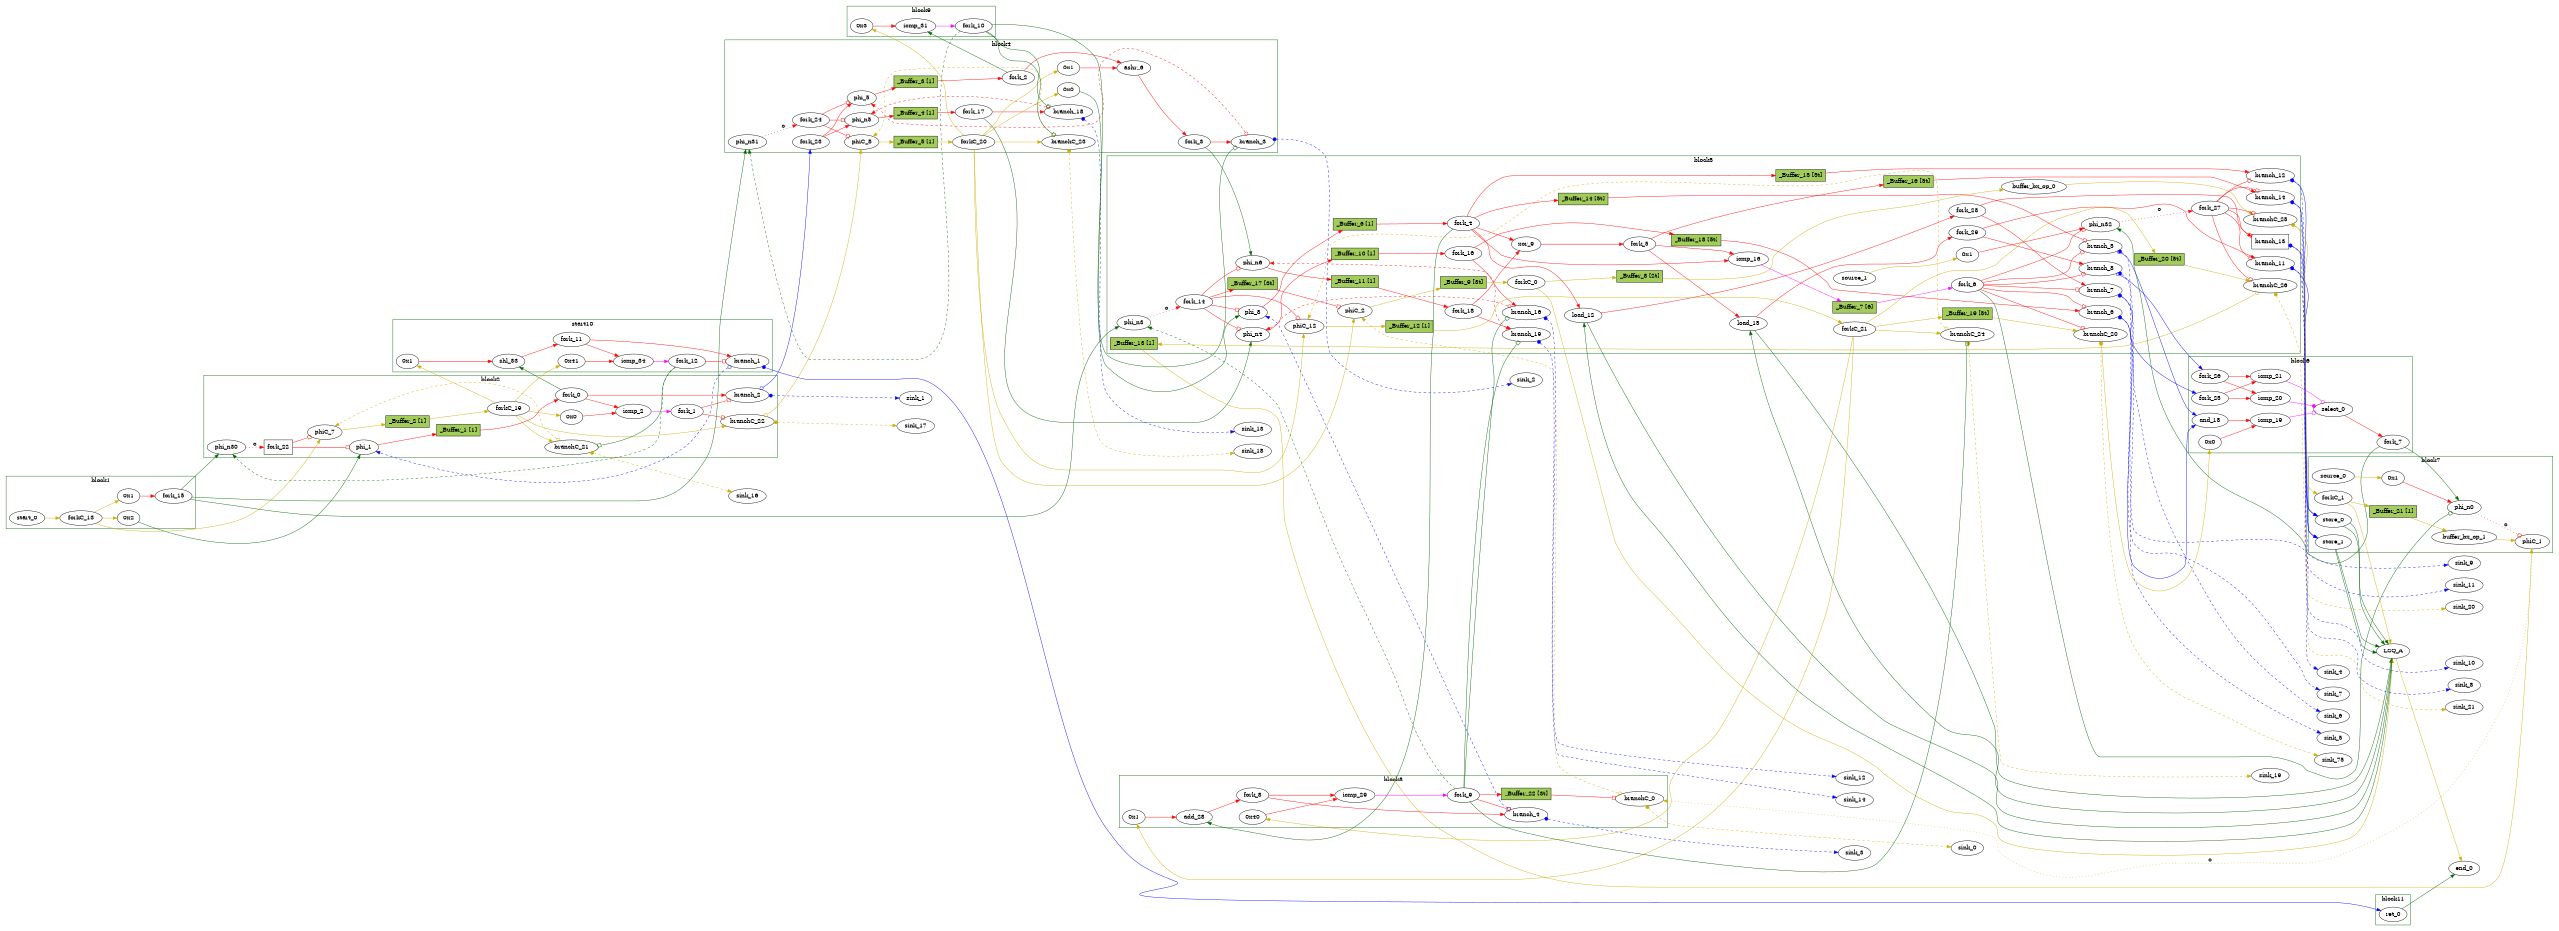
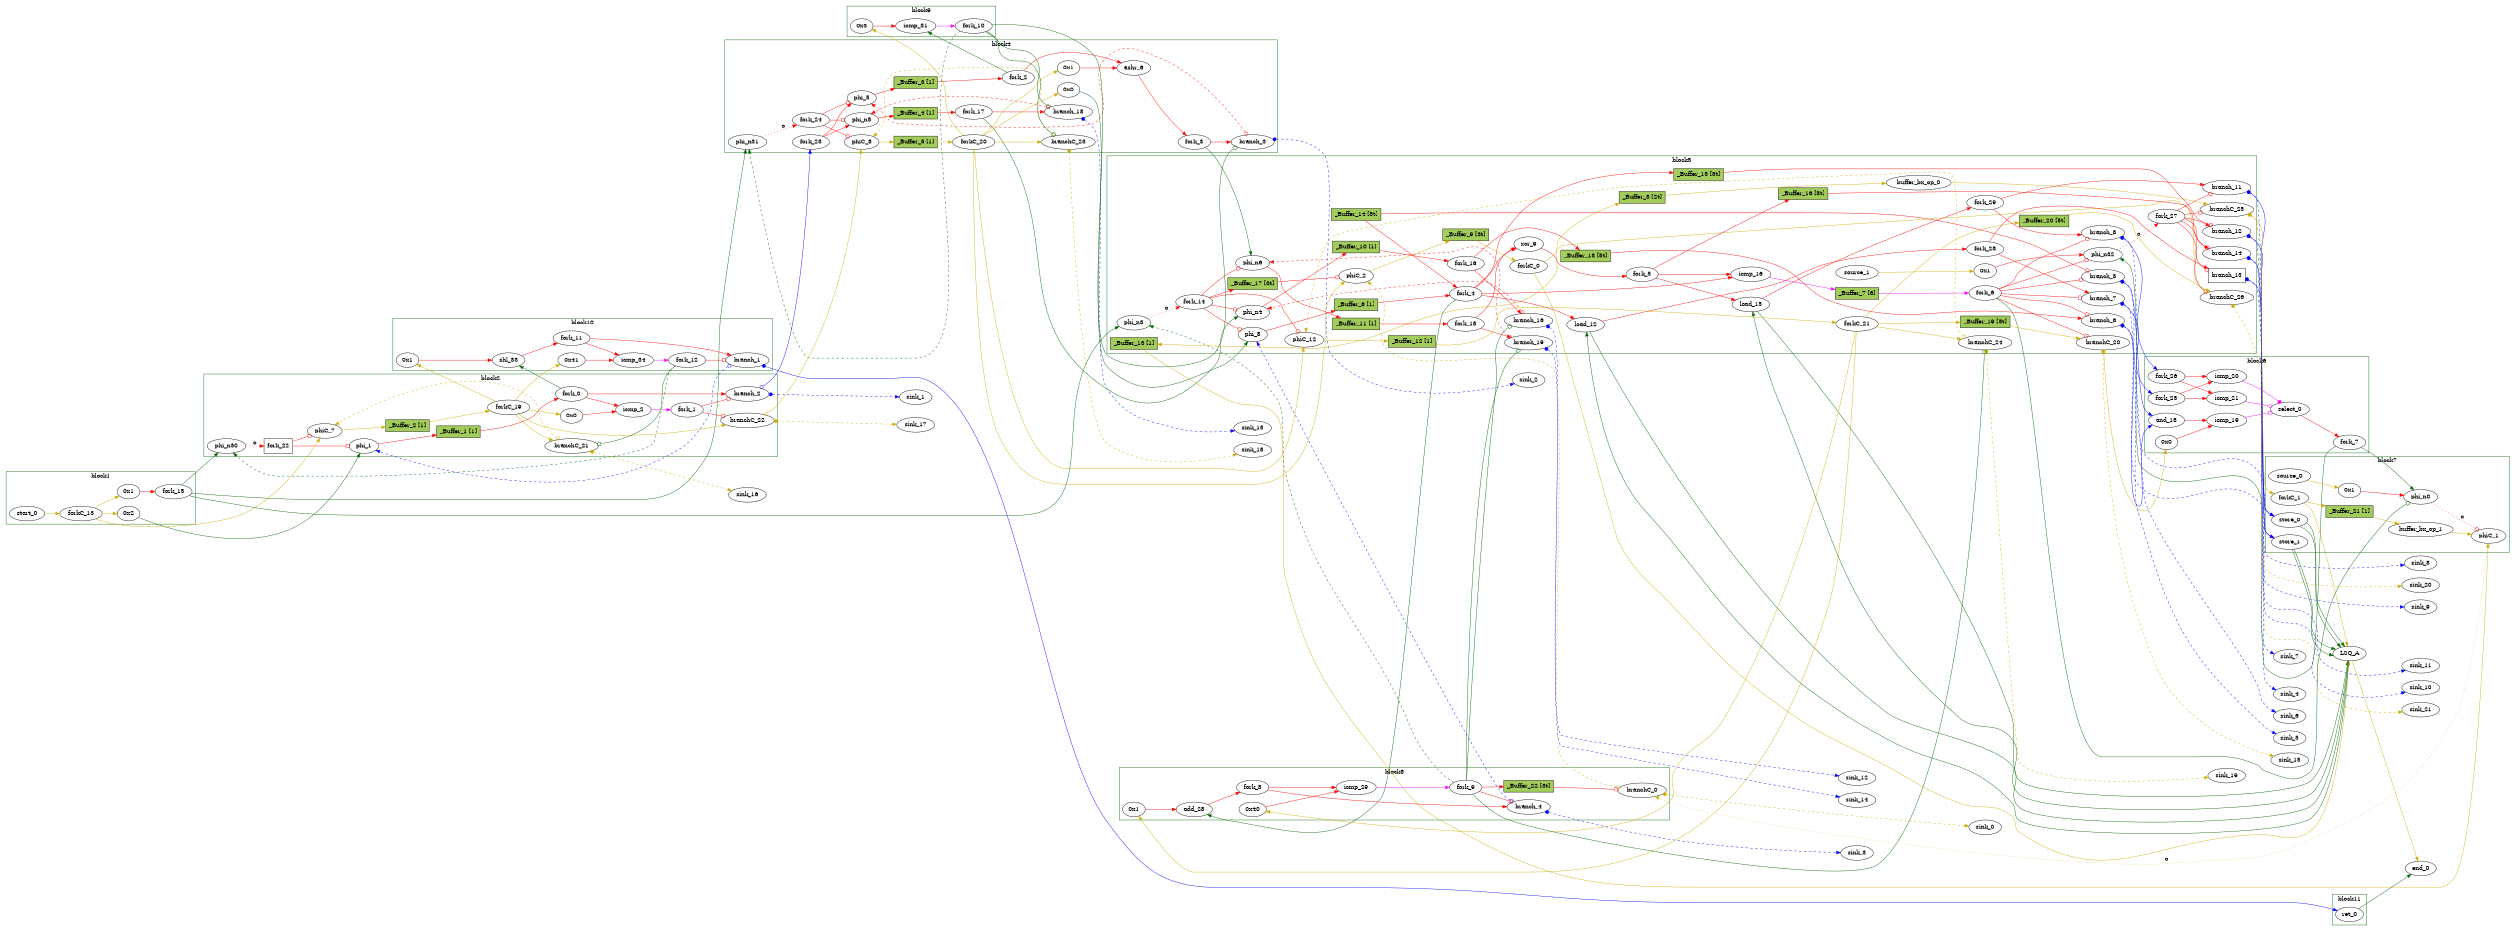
edge "fork_4" -> "_Buffer_14 [5t]": reversed
cluster "start10": label "start10" -> "block10"
node "sink_75": label "sink_75" -> "sink_15"
